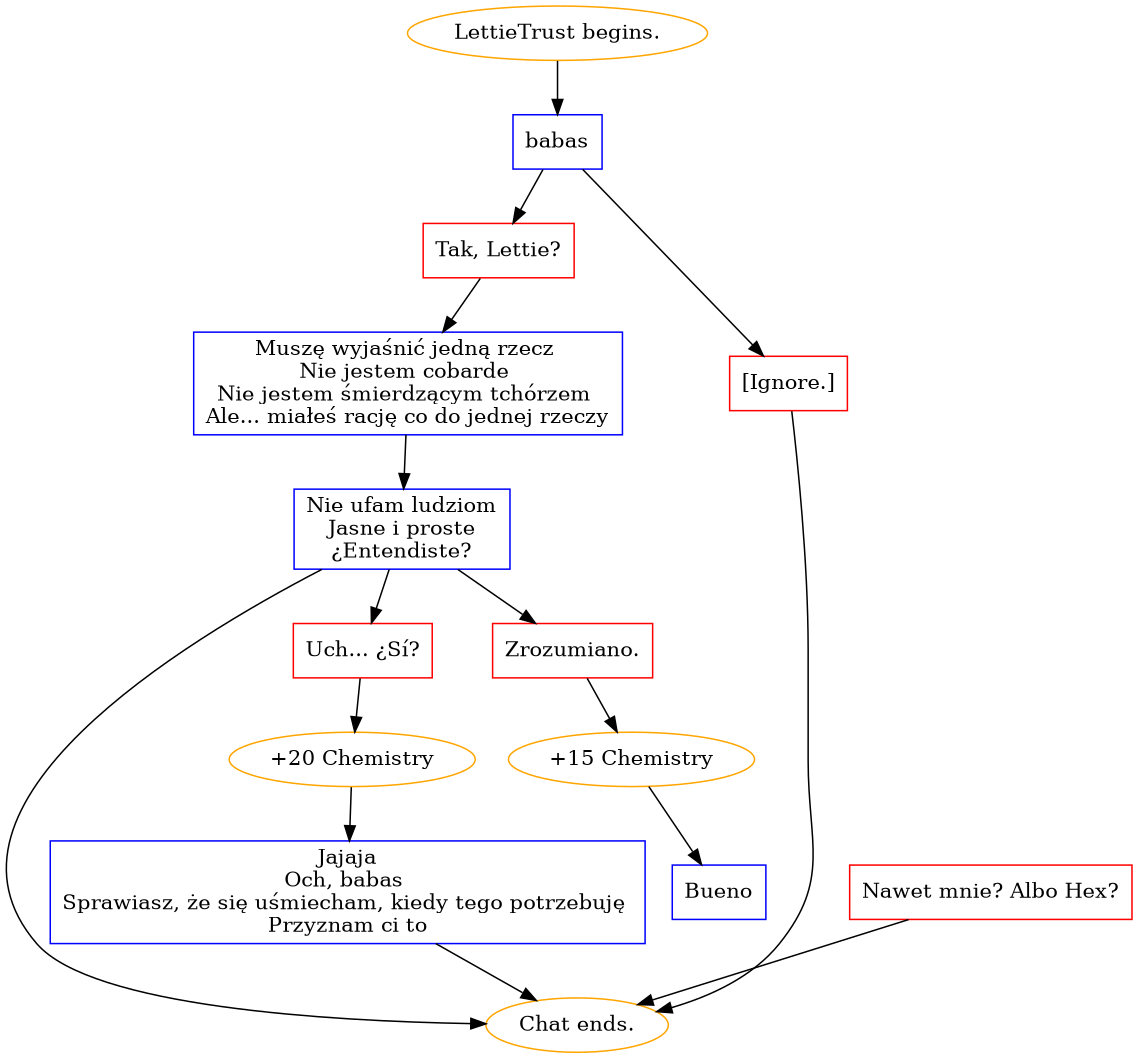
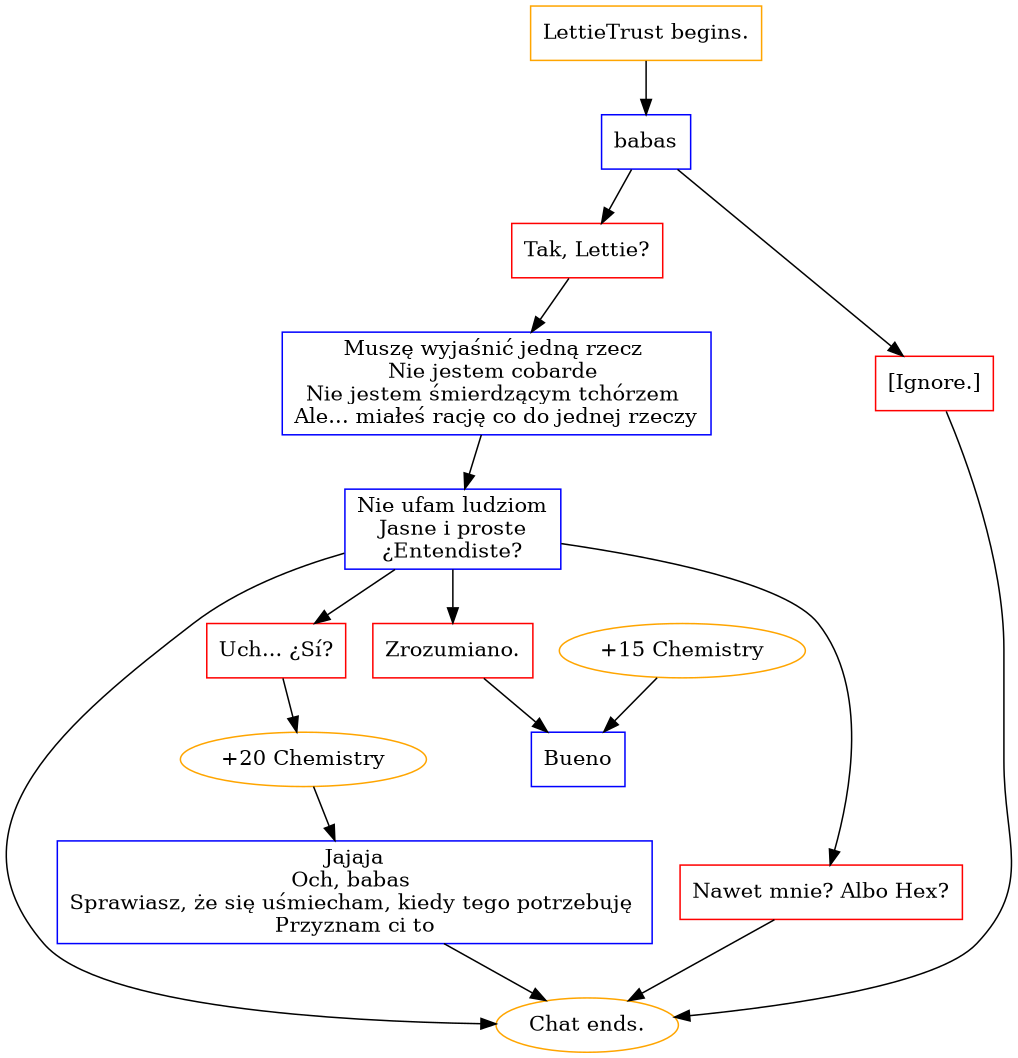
node "LettieTrust begins.": shape ellipse -> box
edge "Nie ufam ludziom Jasne i proste ¿Entendiste?" -> "Nawet mnie? Albo Hex?": added
edge "Zrozumiano." -> "+15 Chemistry": now "Zrozumiano." -> "Bueno"
